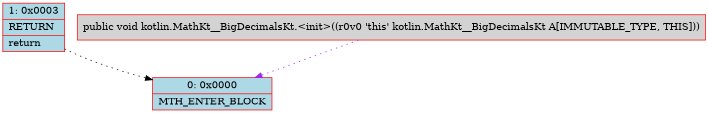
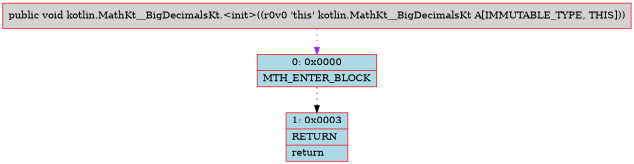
edge "1: 0x0003" -> "0: 0x0000": reversed
